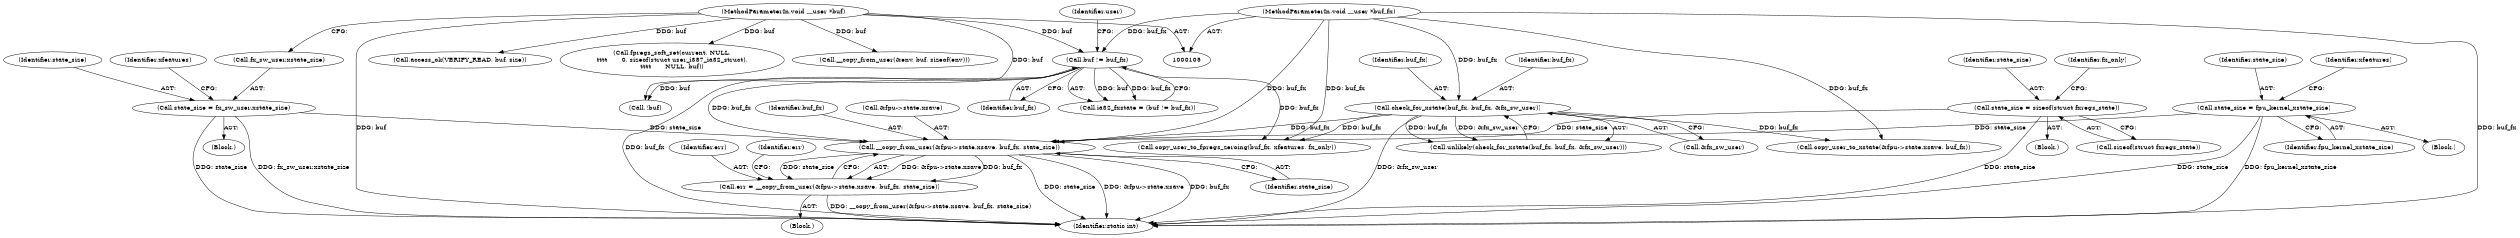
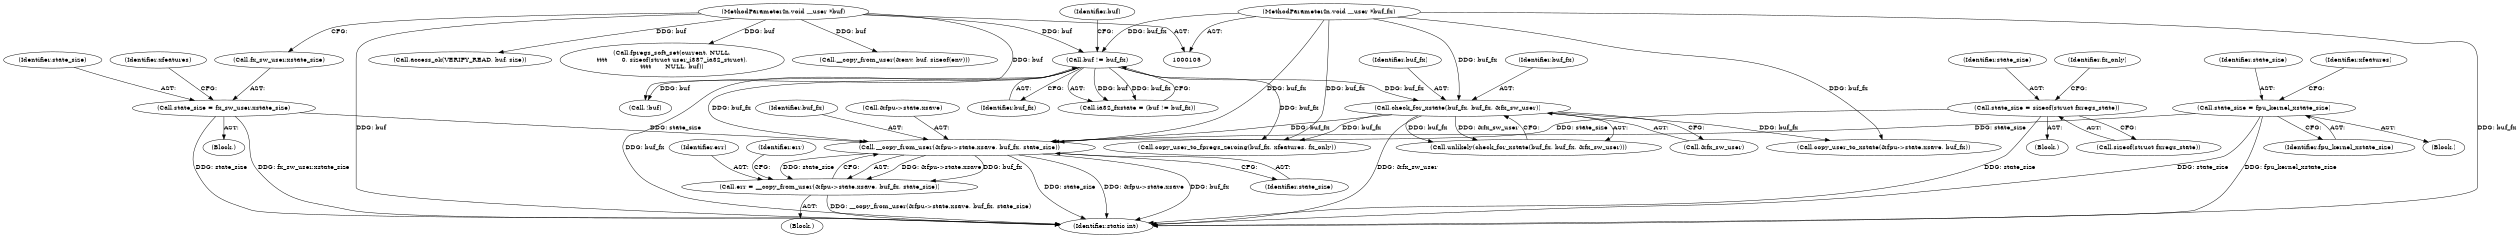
node "(Identifier,user)": label "(Identifier,user)" -> "(Identifier,buf)"
edge "(Call,buf != buf_fx)" -> "(Call,check_for_xstate(buf_fx, buf_fx, &fx_sw_user))": added, label "DDG: buf_fx"
